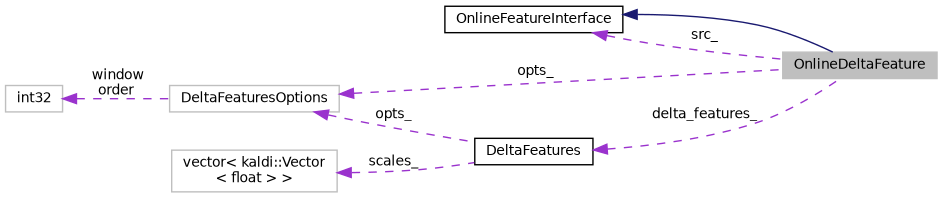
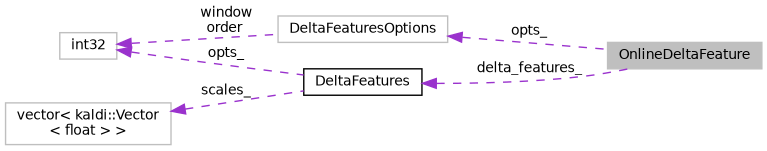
node "OnlineFeatureInterface": removed
edge "DeltaFeatures" -> "DeltaFeaturesOptions": now "DeltaFeatures" -> "int32"
